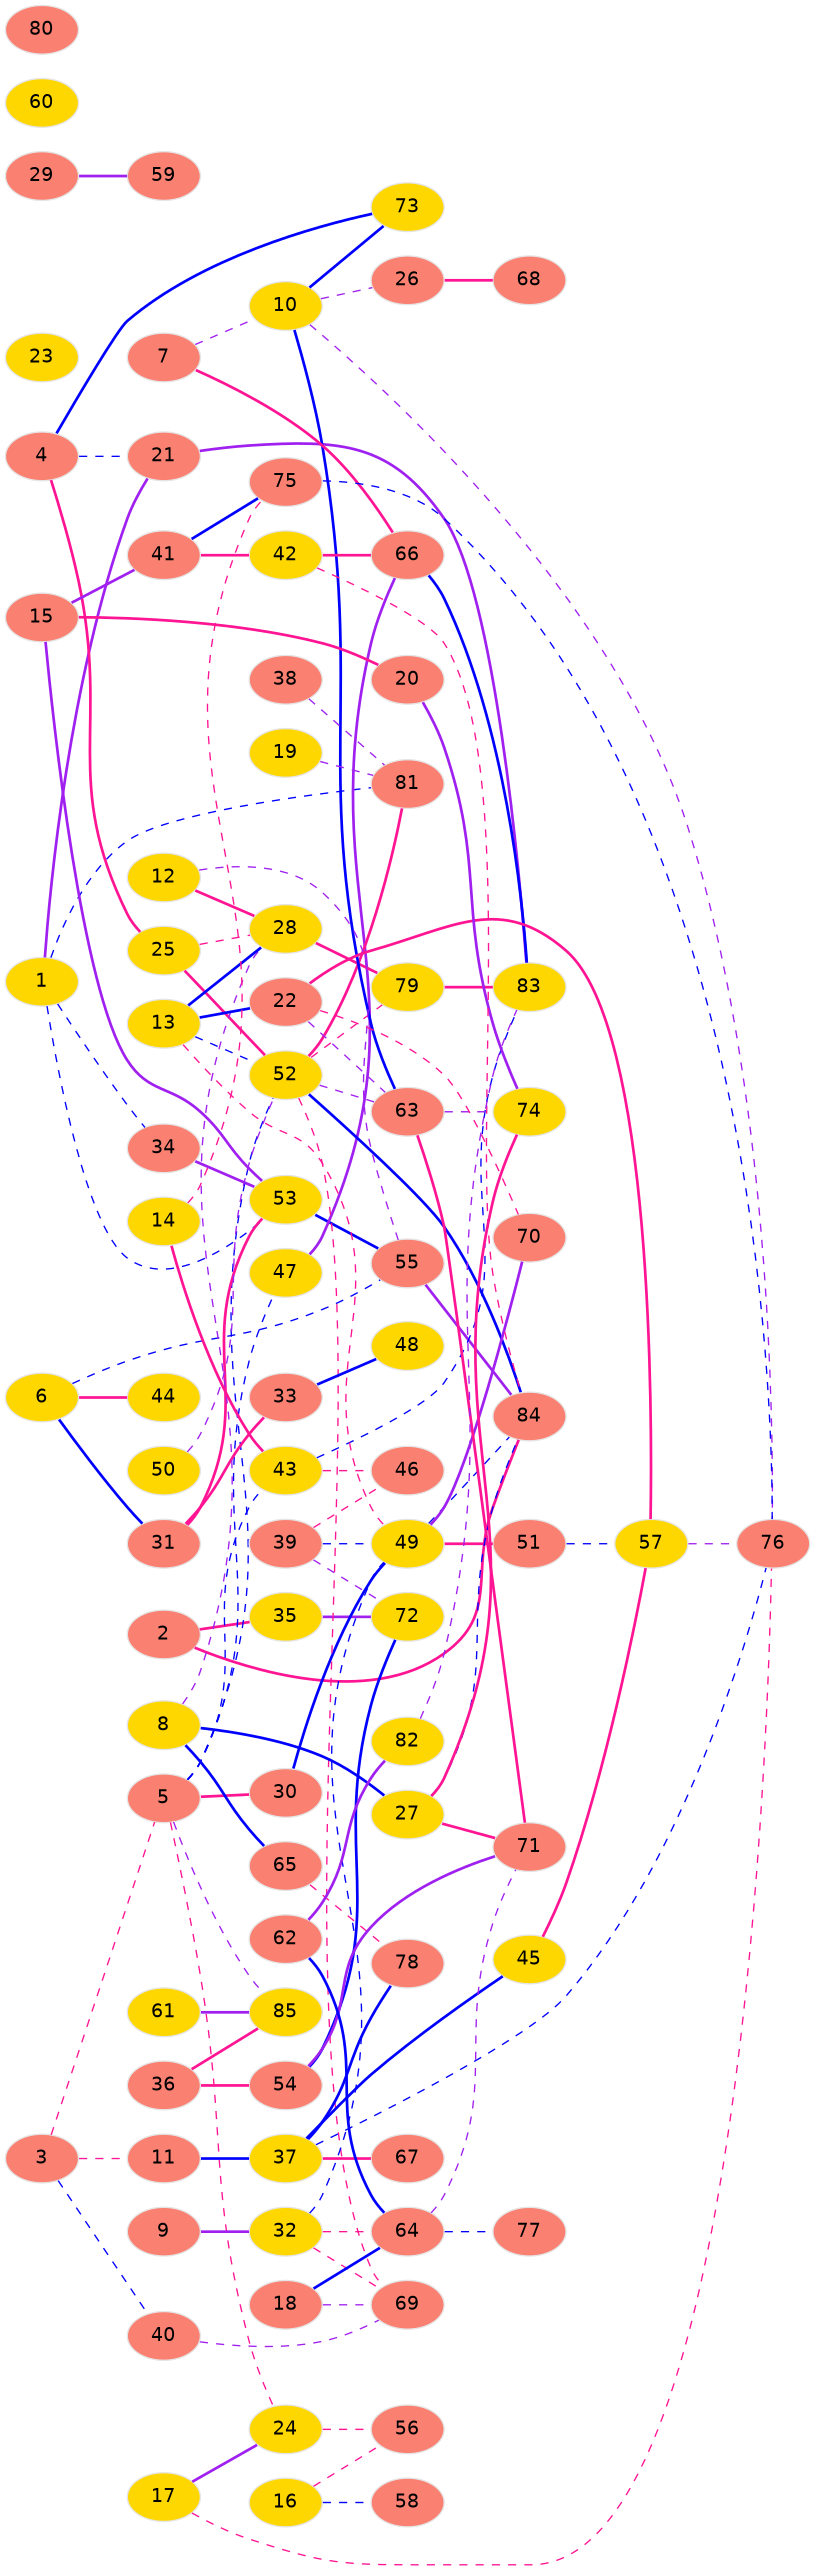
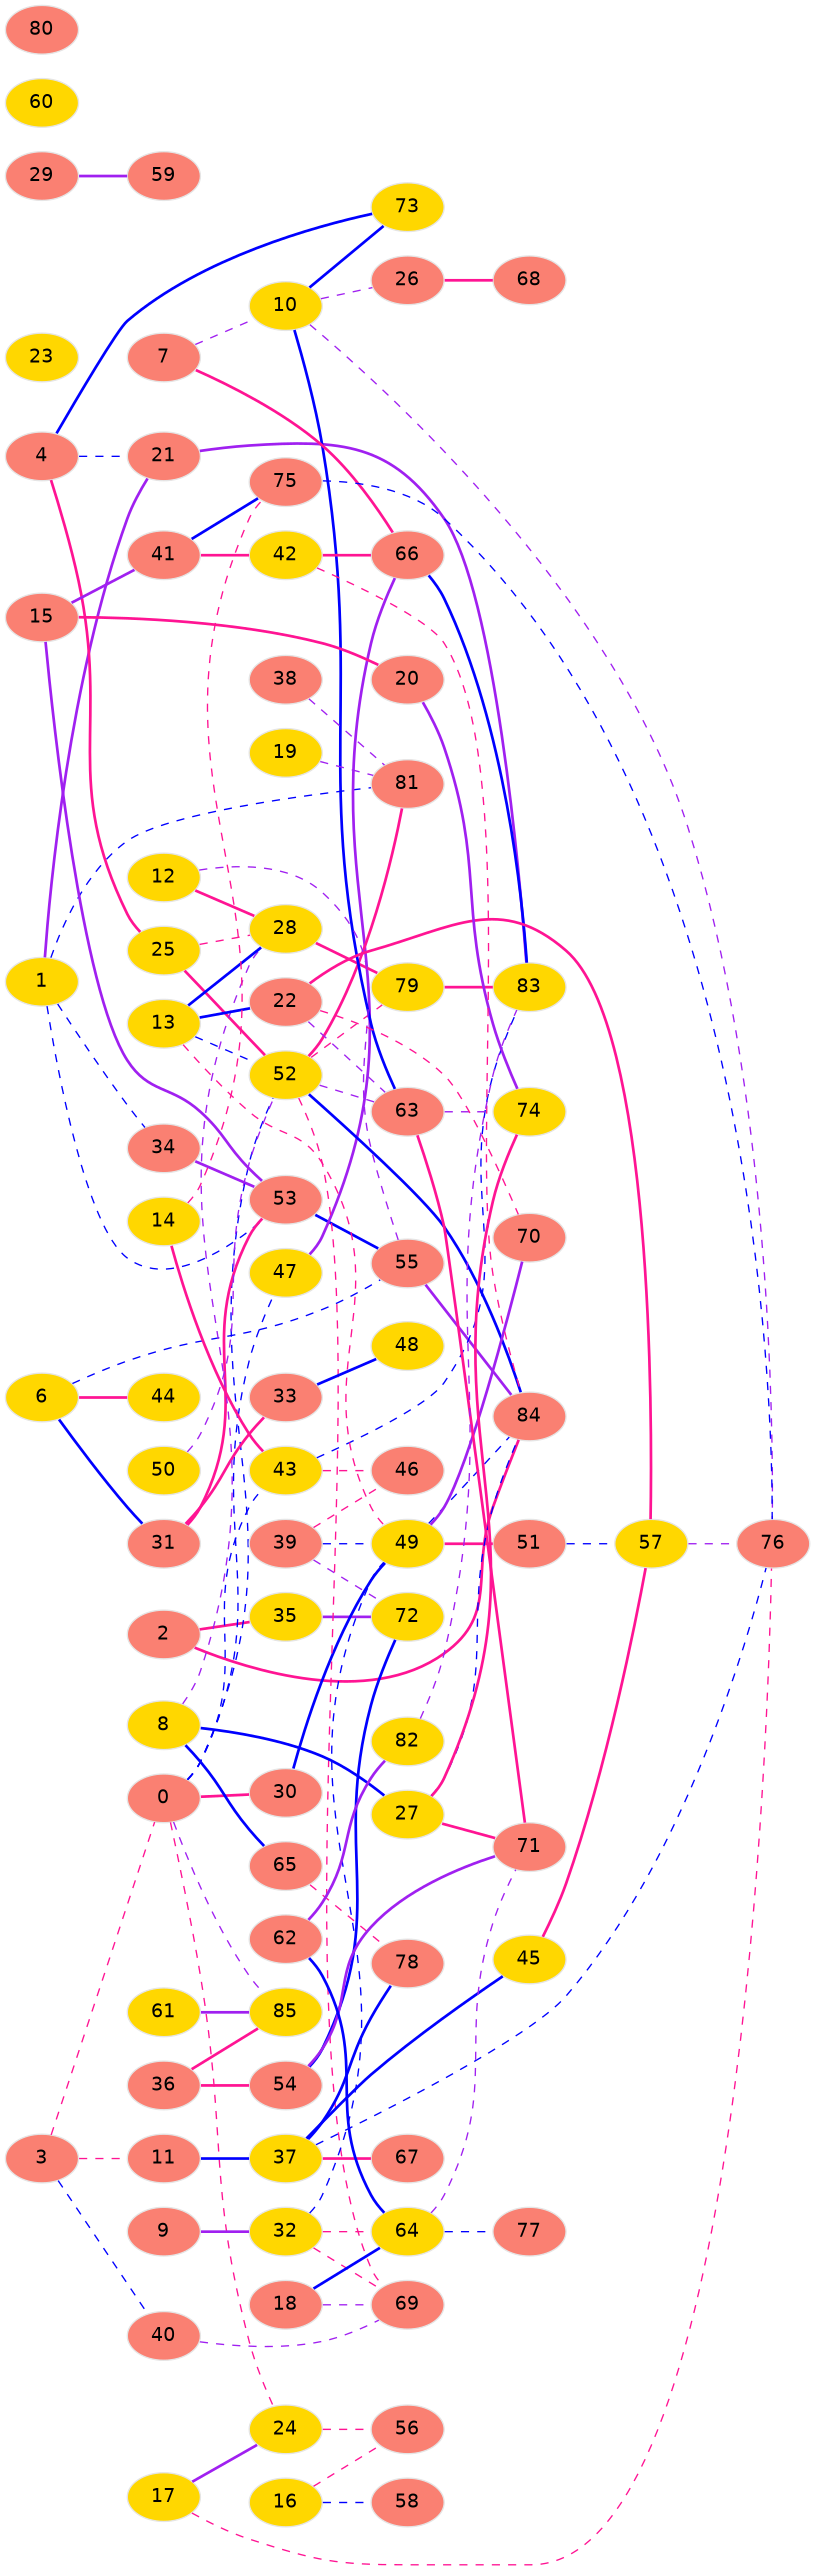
node "53": fillcolor gold -> salmon
node "5": label "5" -> "0"
node "64": fillcolor salmon -> gold
